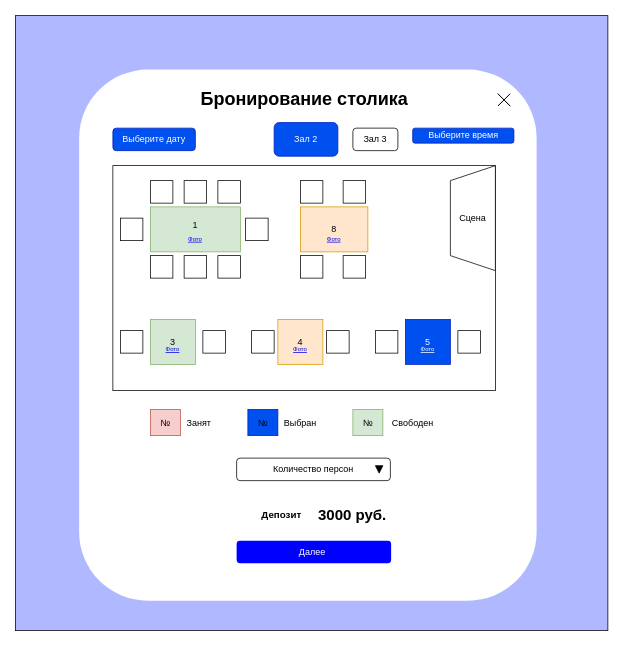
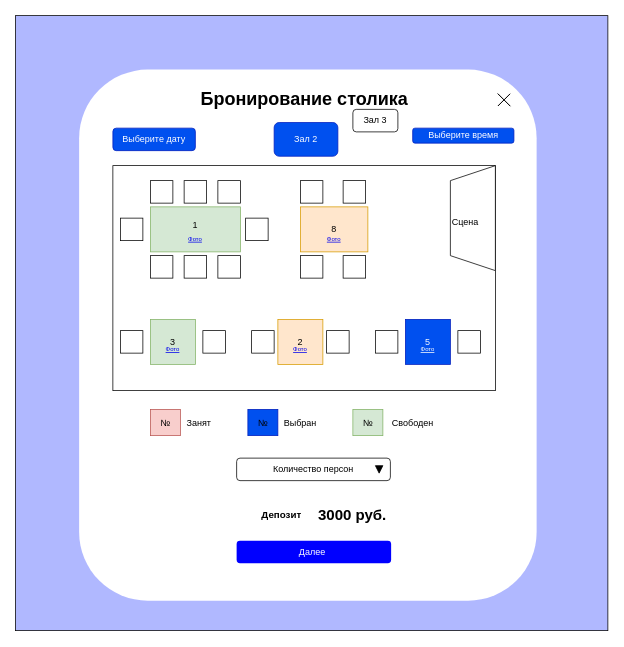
node "Зал 3": moved (375, 139) -> (375, 120)
node "Сцена": moved (473, 218) -> (465, 222)
node "4": label "4" -> "2"
